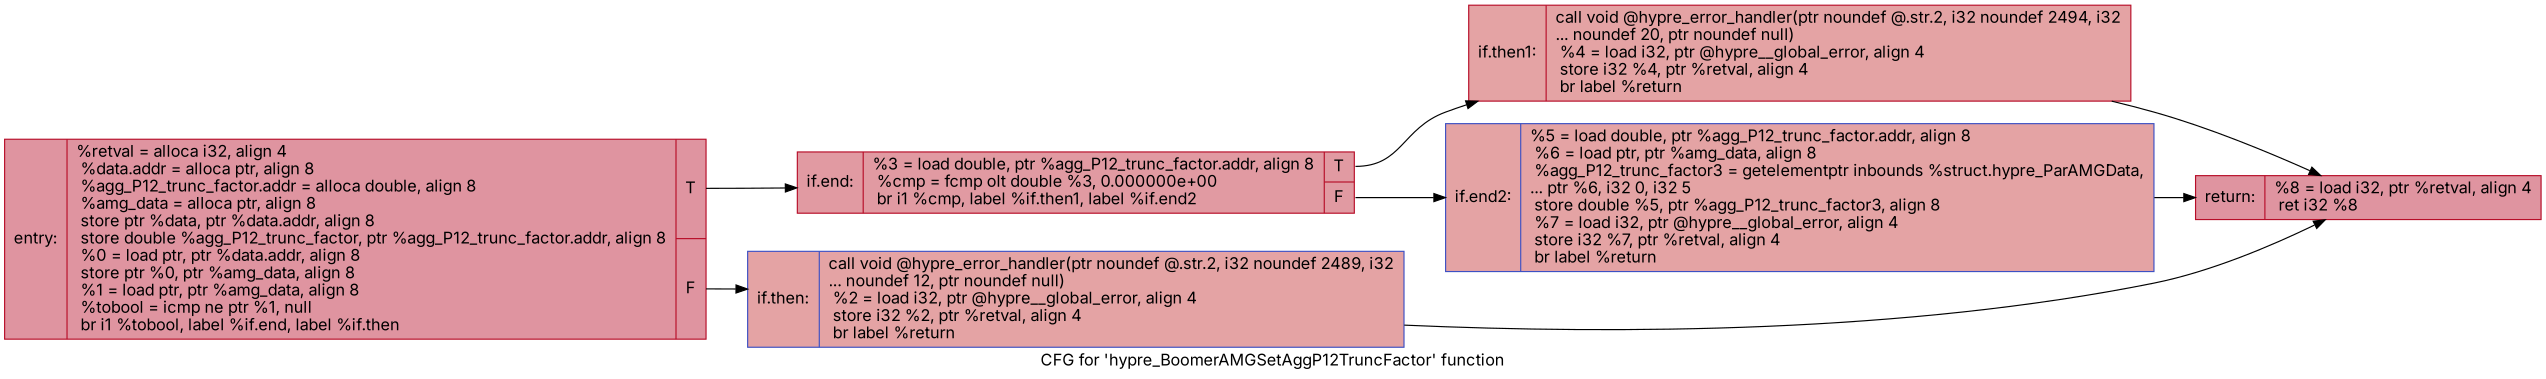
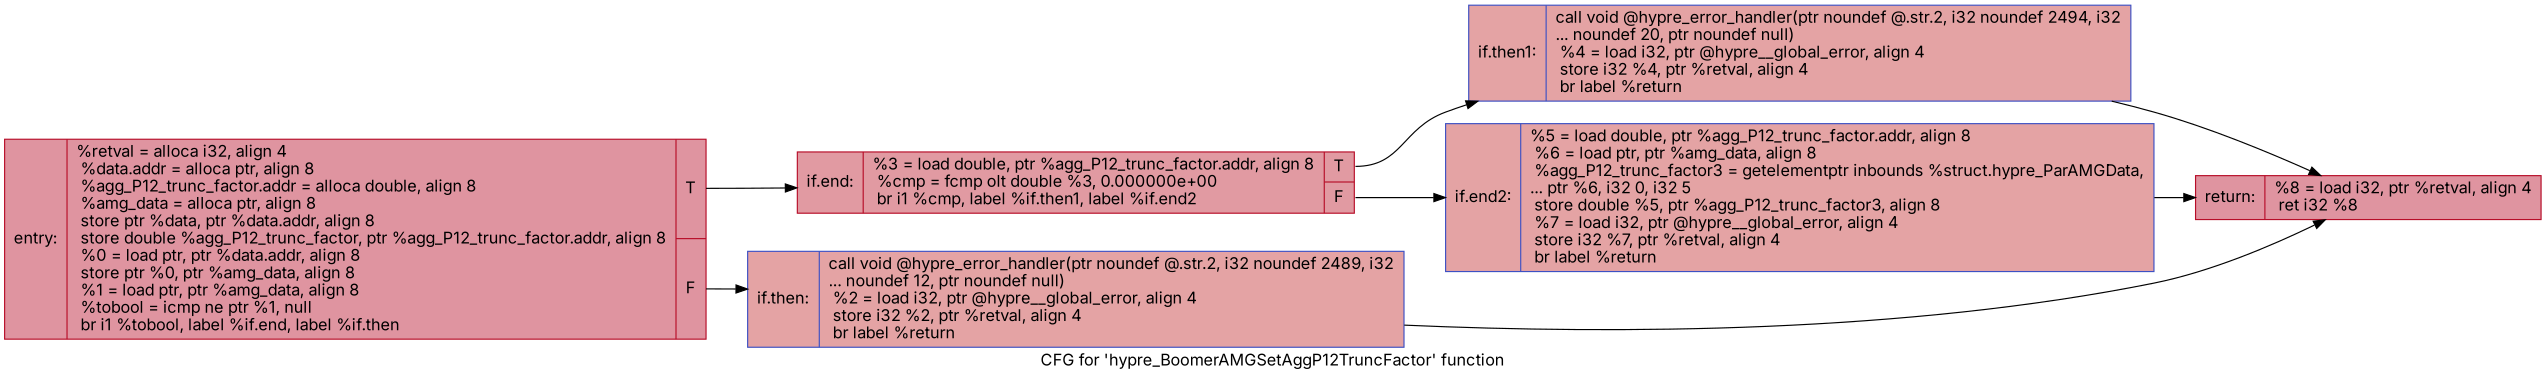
node "if.then1:": color #b70d28ff -> #3d50c3ff
